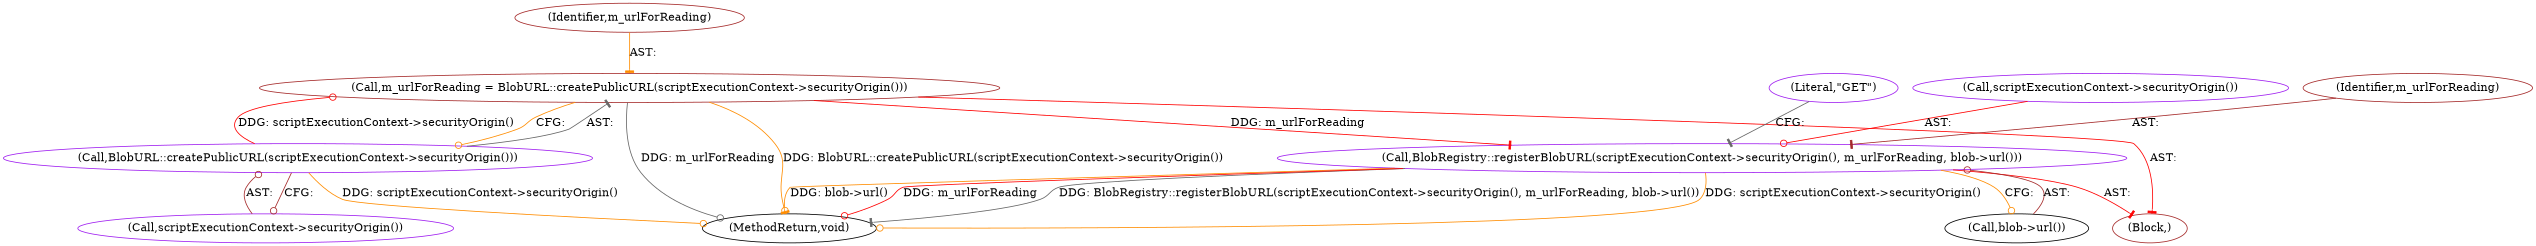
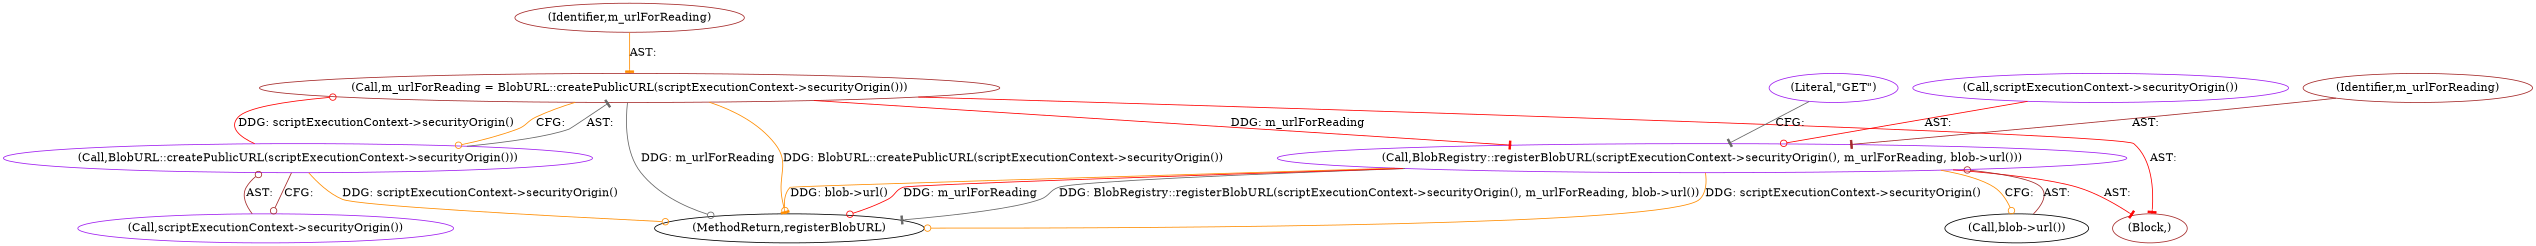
node "(MethodReturn,void)": label "(MethodReturn,void)" -> "(MethodReturn,registerBlobURL)"
